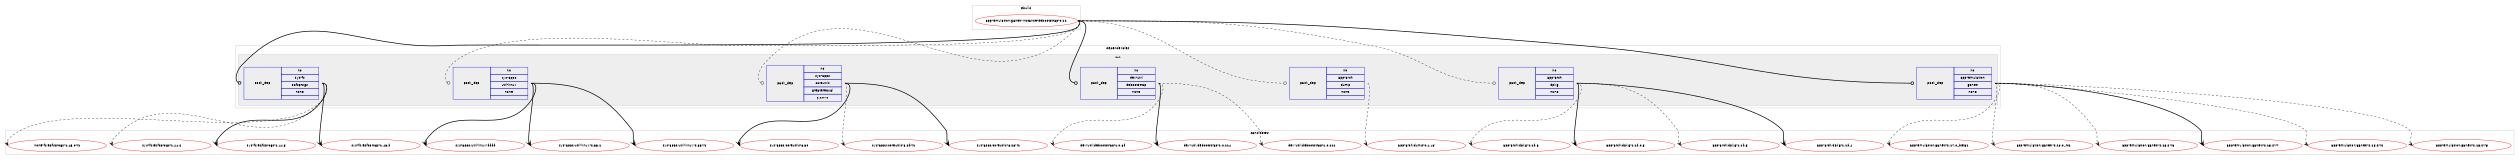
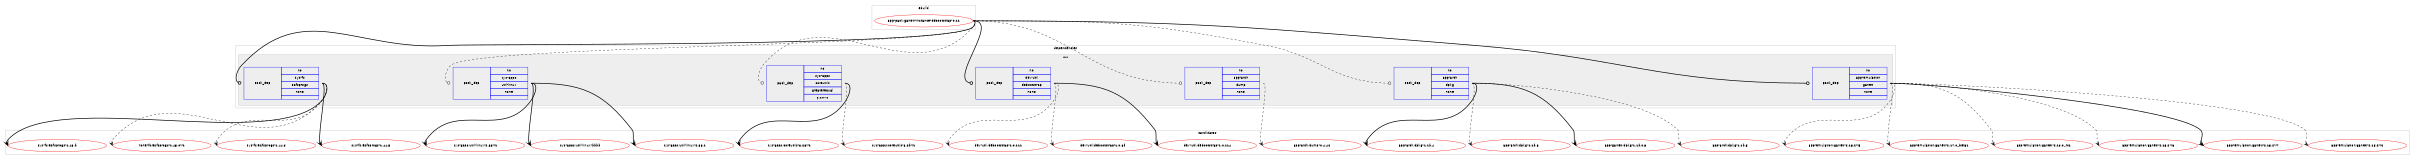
node "app-emulation/ganeti-instance-debootstrap-0.11": label "app-emulation/ganeti-instance-debootstrap-0.11" -> "app-pack/ganeti-instance-debootstrap-0.11"
node "sys-apps/coreutils-8.30": removed
node "app-arch/dpkg-1.19.0.5": label "app-arch/dpkg-1.19.0.5" -> "app-ganeti/dpkg-1.19.0.5"
